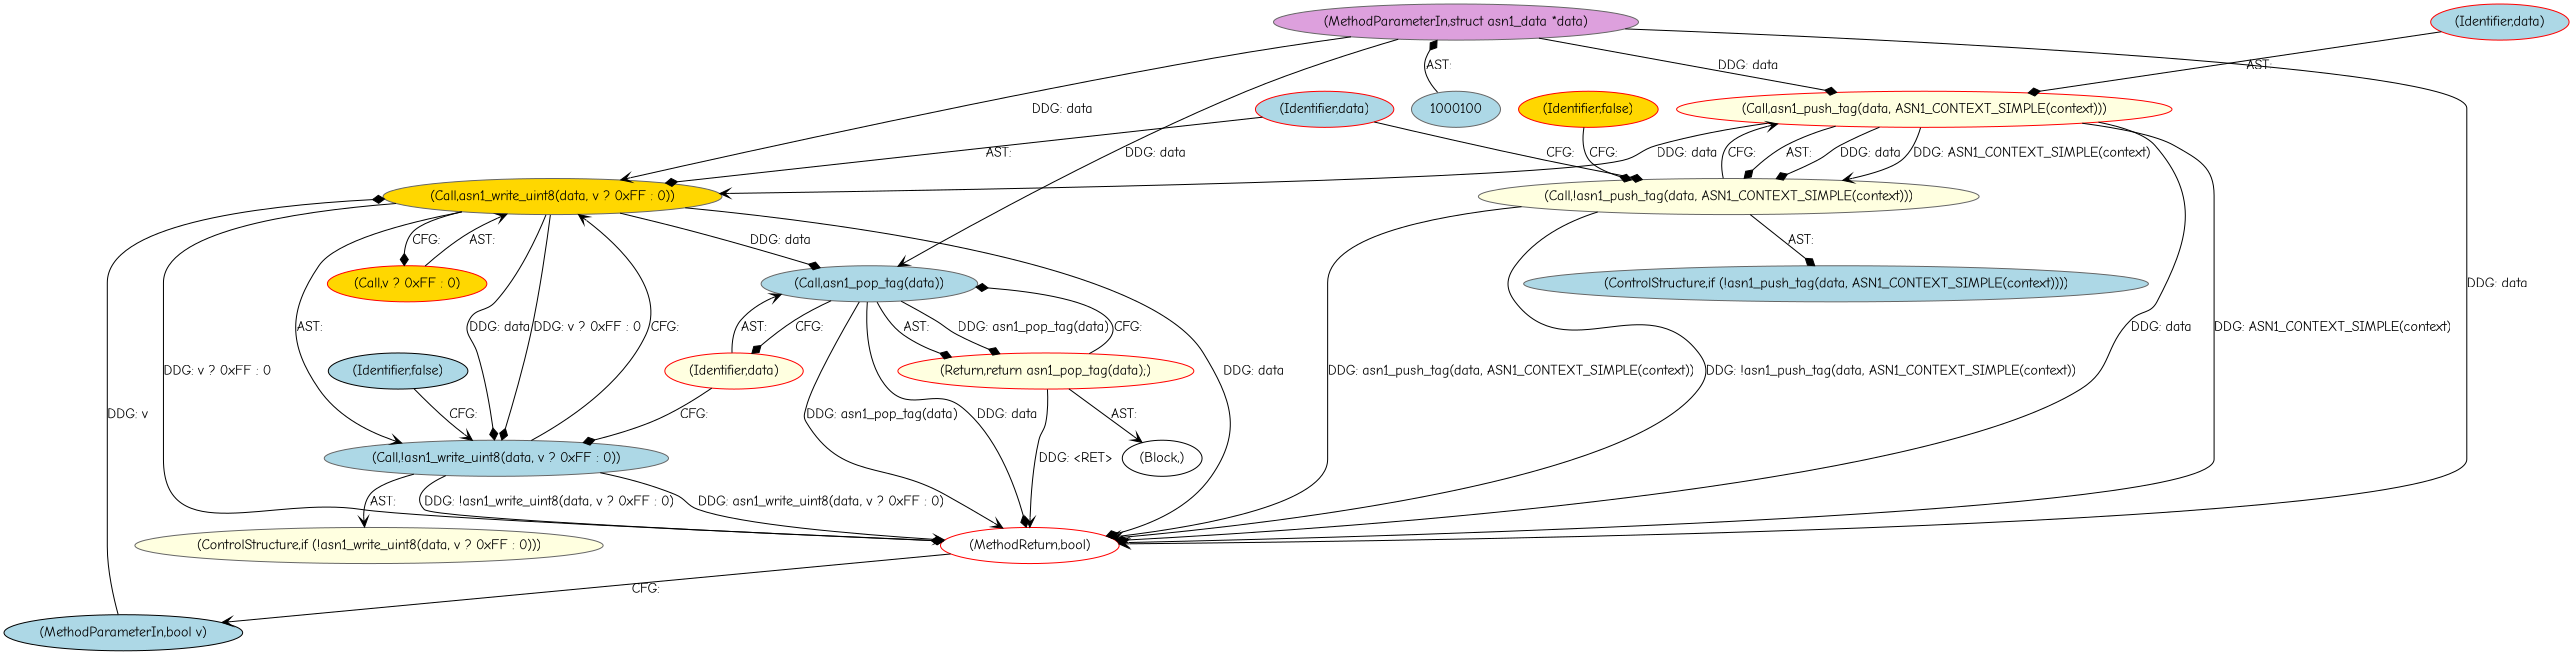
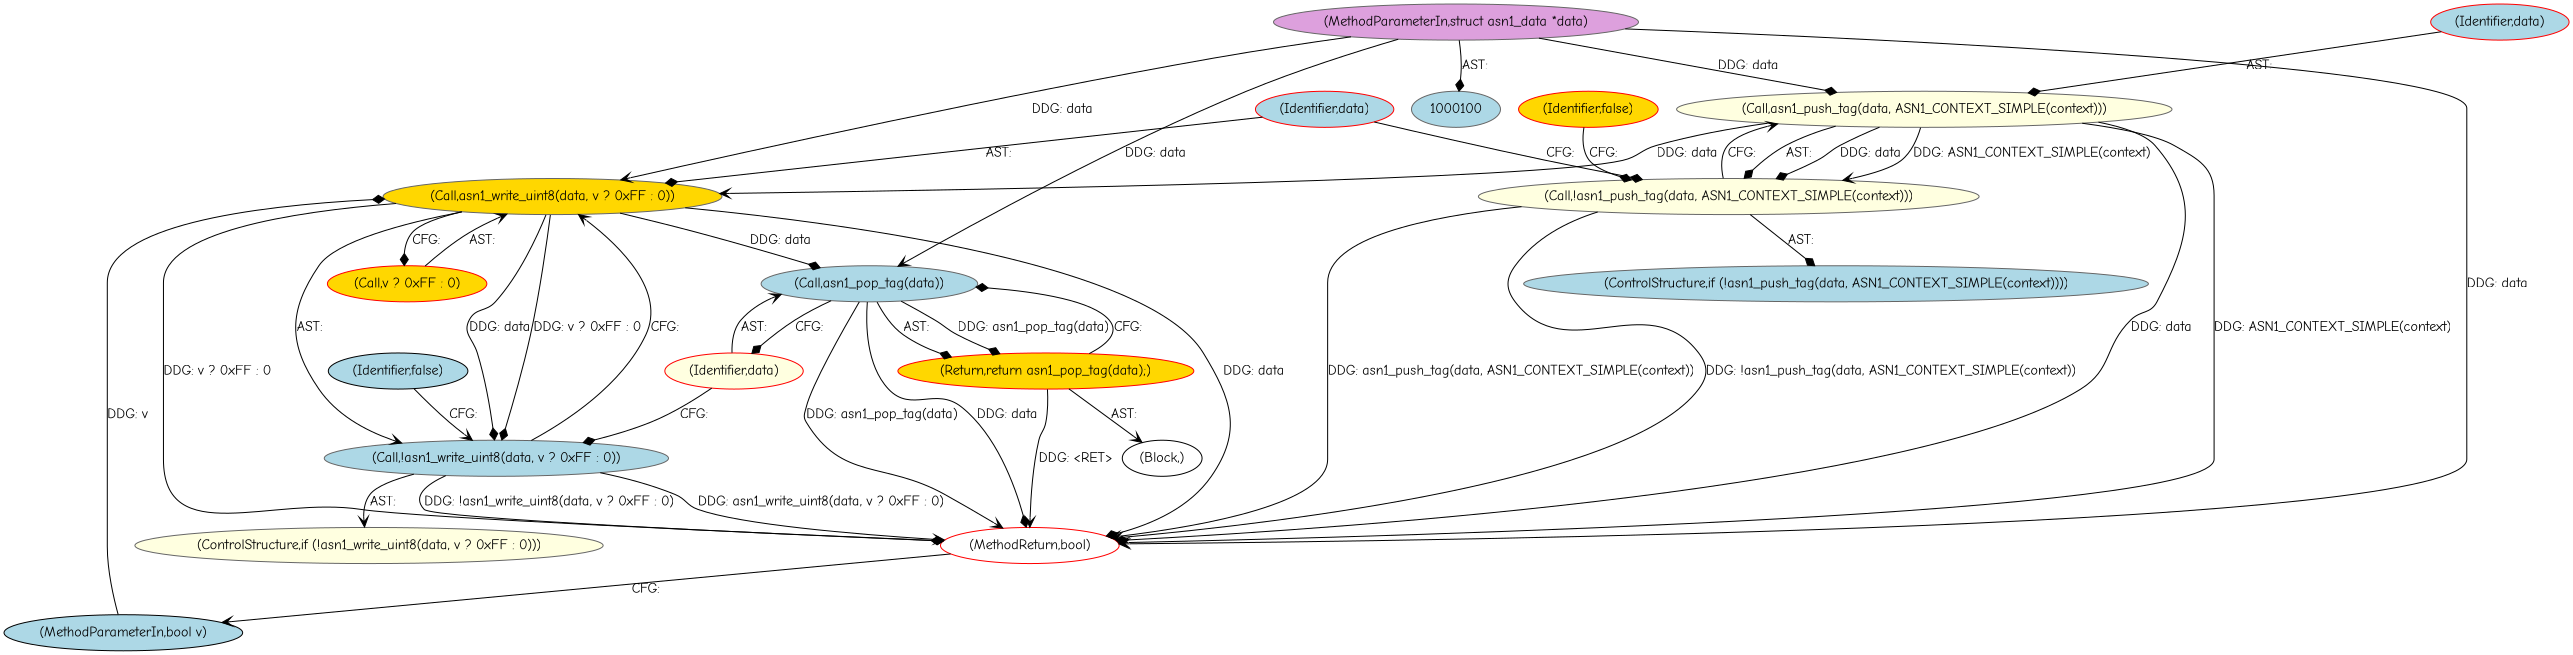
edge "1000100" -> "(MethodParameterIn,struct asn1_data *data)": reversed
node "(Call,asn1_push_tag(data, ASN1_CONTEXT_SIMPLE(context)))": color red -> gray40
node "(Return,return asn1_pop_tag(data);)": fillcolor lightyellow -> gold
